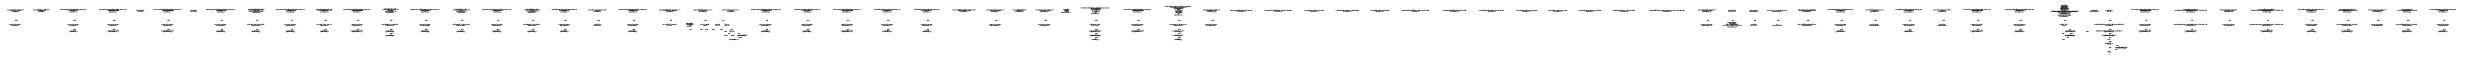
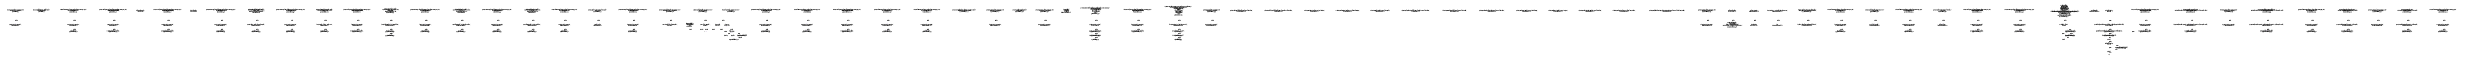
edge "231_ if_multihash.length != 0 1568-if-232-236" -> "231_ end_if": reversed
